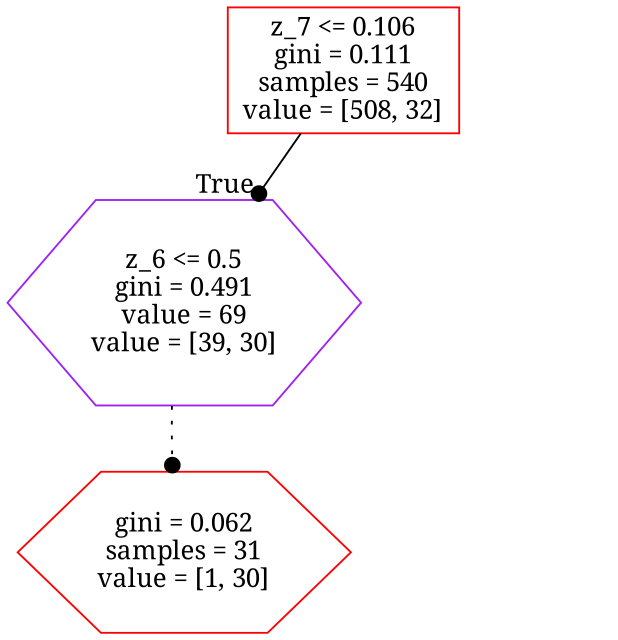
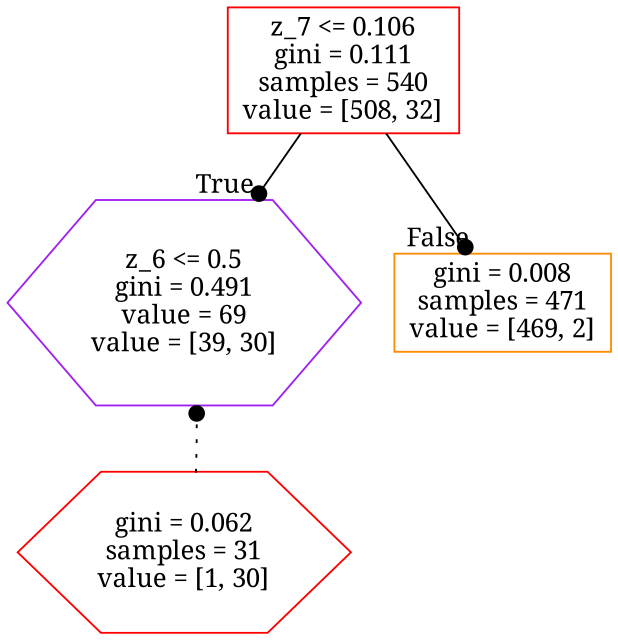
node "gini = 0.008 samples = 471 value = [469, 2]": added
edge "z_6 <= 0.5 gini = 0.491 value = 69 value = [39, 30]" -> "gini = 0.062 samples = 31 value = [1, 30]": reversed
